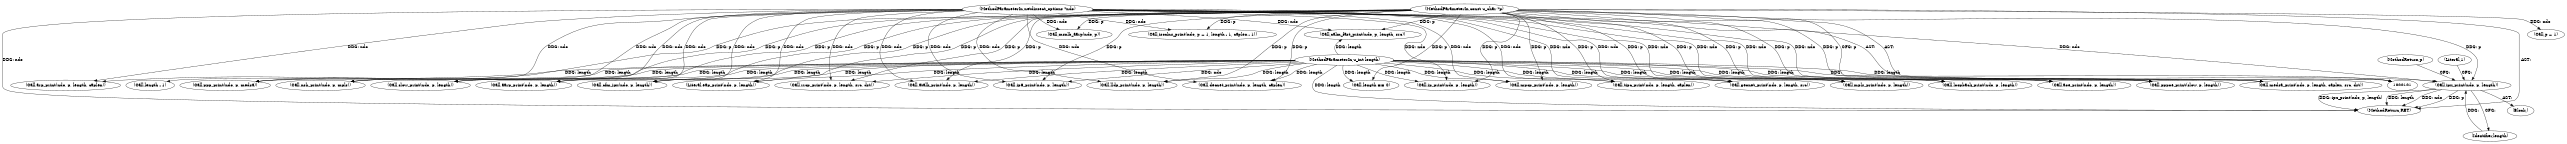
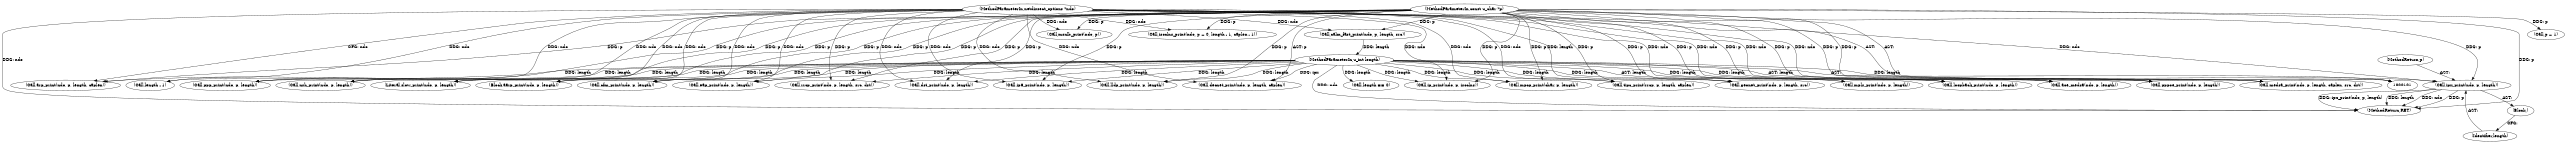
edge "(MethodParameterIn,netdissect_options *ndo)" -> "(Call,mpls_print(ndo, p, length))": now "(MethodParameterIn,netdissect_options *ndo)" -> "(Call,length - 1)"
edge "(MethodParameterIn,const u_char *p)" -> "(Call,p + 1)": label "DDG: ndo" -> "DDG: p"
node "(Call,msnlb_aarp(ndo, p))": label "(Call,msnlb_aarp(ndo, p))" -> "(Call,msnlb_print(ndo, p))"
node "(Call,isoclns_print(ndo, p + 1, length - 1, caplen - 1))": label "(Call,isoclns_print(ndo, p + 1, length - 1, caplen - 1))" -> "(Call,isoclns_print(ndo, p + 0, length - 1, caplen - 1))"
edge "(MethodParameterIn,netdissect_options *ndo)" -> "(Call,arp_print(ndo, p, length, caplen))": label "DDG: ndo" -> "CFG: ndo"
edge "(MethodParameterIn,netdissect_options *ndo)" -> "(Call,rrcp_print(ndo, p, length, src, dst))": label "DDG: ndo" -> "DDG: p"
edge "(MethodParameterIn,const u_char *p)" -> "(Call,decnet_print(ndo, p, length, caplen))": label "DDG: p" -> "AST: p"
edge "(MethodParameterIn,netdissect_options *ndo)" -> "(Call,geonet_print(ndo, p, length, src))": label "DDG: ndo" -> "DDG: length"
edge "(MethodParameterIn,const u_char *p)" -> "(Call,medsa_print(ndo, p, length, caplen, src, dst))": label "CFG: p" -> "DDG: p"
edge "(MethodParameterIn,u_int length)" -> "(Call,calm_fast_print(ndo, p, length, src))": reversed
edge "(MethodParameterIn,const u_char *p)" -> "(Call,length == 0)": now "(MethodParameterIn,const u_char *p)" -> "(Call,arp_print(ndo, p, length, caplen))"
node "(Literal,1)": removed
edge "(MethodParameterIn,const u_char *p)" -> "(MethodReturn,RET)": label "AST: " -> "DDG: p"
edge "(MethodParameterIn,u_int length)" -> "(Call,ip6_print(ndo, p, length))": label "DDG: ndo" -> "DDG: length"
edge "(MethodParameterIn,u_int length)" -> "(Call,decnet_print(ndo, p, length, caplen))": label "DDG: length" -> "DDG: ipx"
edge "(MethodParameterIn,u_int length)" -> "(Call,loopback_print(ndo, p, length))": label "DDG: length" -> "AST: length"
edge "(MethodParameterIn,u_int length)" -> "(Call,medsa_print(ndo, p, length, caplen, src, dst))": label "DDG: length" -> "AST: length"
edge "(MethodParameterIn,u_int length)" -> "1000101": label "DDG: " -> "AST: "
edge "(MethodReturn,p)" -> "(Call,ipx_print(ndo, p, length))": label "CFG: " -> "AST: "
node "(Call,ppp_print(ndo, p, medsa))": label "(Call,ppp_print(ndo, p, medsa))" -> "(Call,ppp_print(ndo, p, length))"
node "(Call,nsh_print(ndo, p, mpls))": label "(Call,nsh_print(ndo, p, mpls))" -> "(Call,nsh_print(ndo, p, length))"
node "(Call,slow_print(ndo, p, length))": label "(Call,slow_print(ndo, p, length))" -> "(Literal,slow_print(ndo, p, length))"
node "(Call,aarp_print(ndo, p, length))": label "(Call,aarp_print(ndo, p, length))" -> "(Block,aarp_print(ndo, p, length))"
node "(Call,cfm_ipx(ndo, p, length))": label "(Call,cfm_ipx(ndo, p, length))" -> "(Call,cfm_print(ndo, p, length))"
node "(Literal,eap_print(ndo, p, length))": label "(Literal,eap_print(ndo, p, length))" -> "(Call,eap_print(ndo, p, length))"
node "(Call,atalk_print(ndo, p, length))": label "(Call,atalk_print(ndo, p, length))" -> "(Call,dst_print(ndo, p, length))"
edge "(MethodParameterIn,u_int length)" -> "(MethodReturn,RET)": label "DDG: length" -> "DDG: ndo"
node "(Call,ip_print(ndo, p, length))": label "(Call,ip_print(ndo, p, length))" -> "(Call,ip_print(ndo, p, isoclns))"
node "(Call,mpcp_print(ndo, p, length))": label "(Call,mpcp_print(ndo, p, length))" -> "(Call,mpcp_print(char, p, length))"
node "(Call,tipc_print(ndo, p, length, caplen))": label "(Call,tipc_print(ndo, p, length, caplen))" -> "(Call,tipc_print(rrcp, p, length, caplen))"
node "(Call,aoe_print(ndo, p, length))": label "(Call,aoe_print(ndo, p, length))" -> "(Call,aoe_medsa(ndo, p, length))"
node "(Call,pppoe_print(slow, p, length))": label "(Call,pppoe_print(slow, p, length))" -> "(Call,pppoe_print(ndo, p, length))"
edge "(Call,ipx_print(ndo, p, length))" -> "(Identifier,length)": now "(Block,)" -> "(Identifier,length)"
edge "(Identifier,length)" -> "(Call,ipx_print(ndo, p, length))": label "DDG: " -> "AST: "
